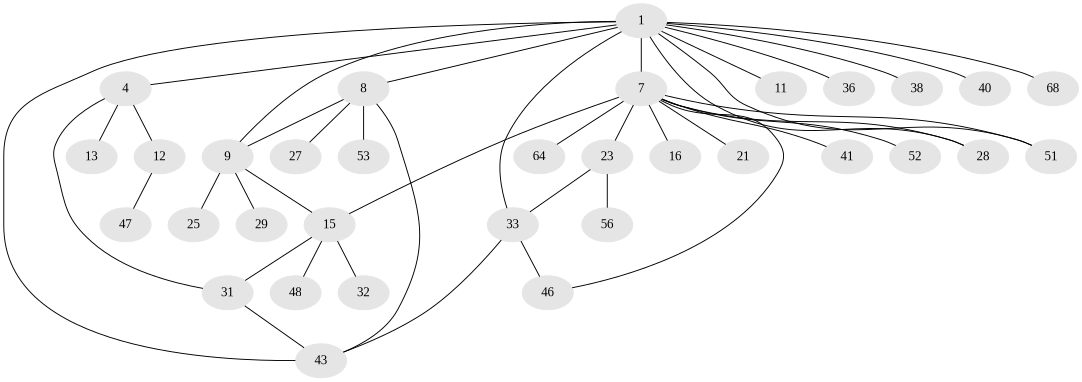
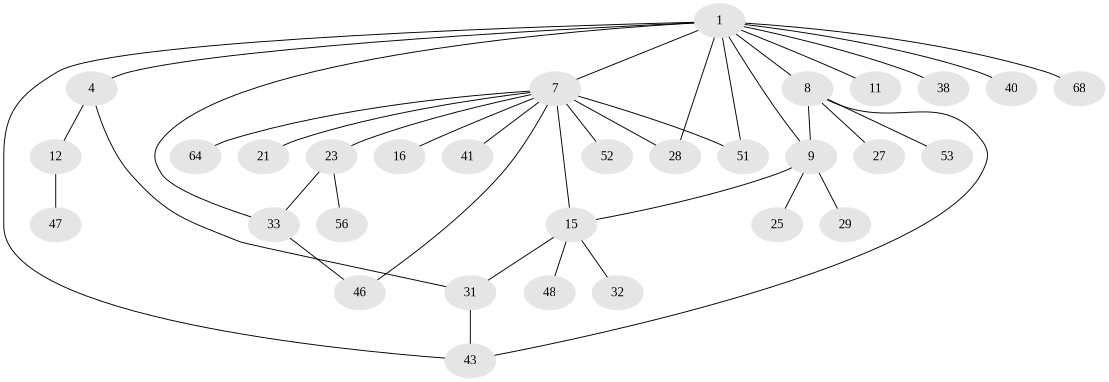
node "36": removed
node "13": removed
edge "33" -- "43": removed
